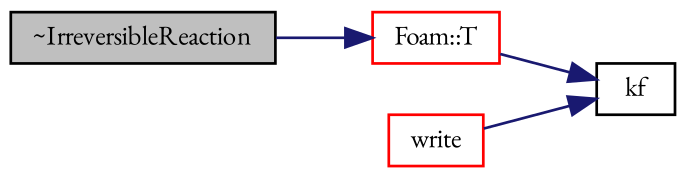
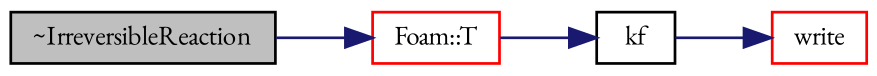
edge "write" -> "kf": reversed
